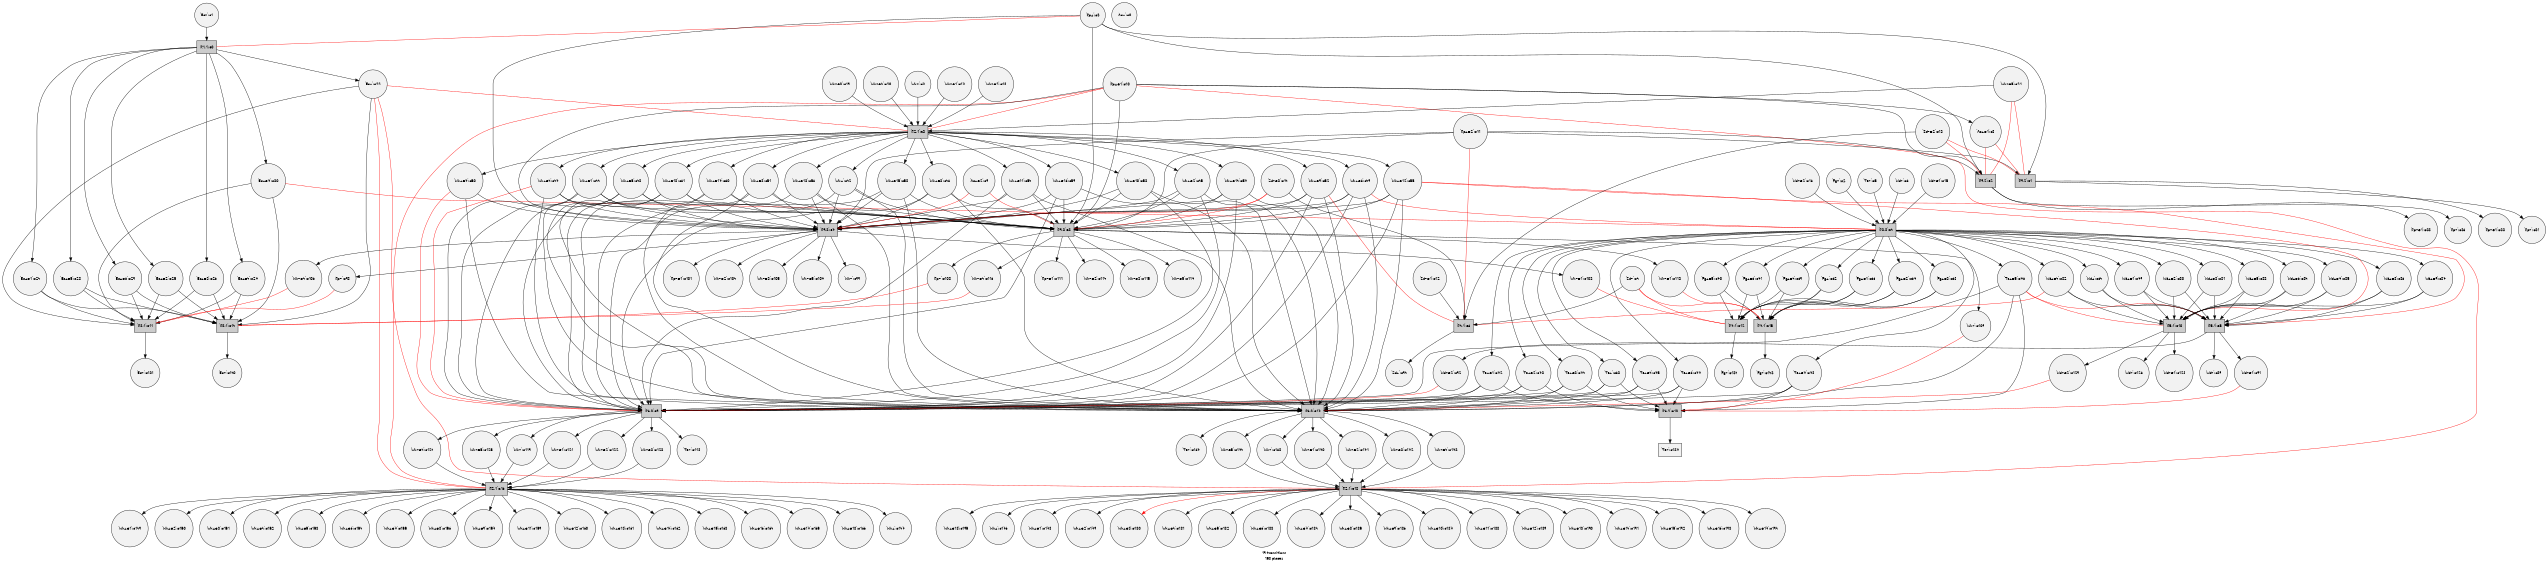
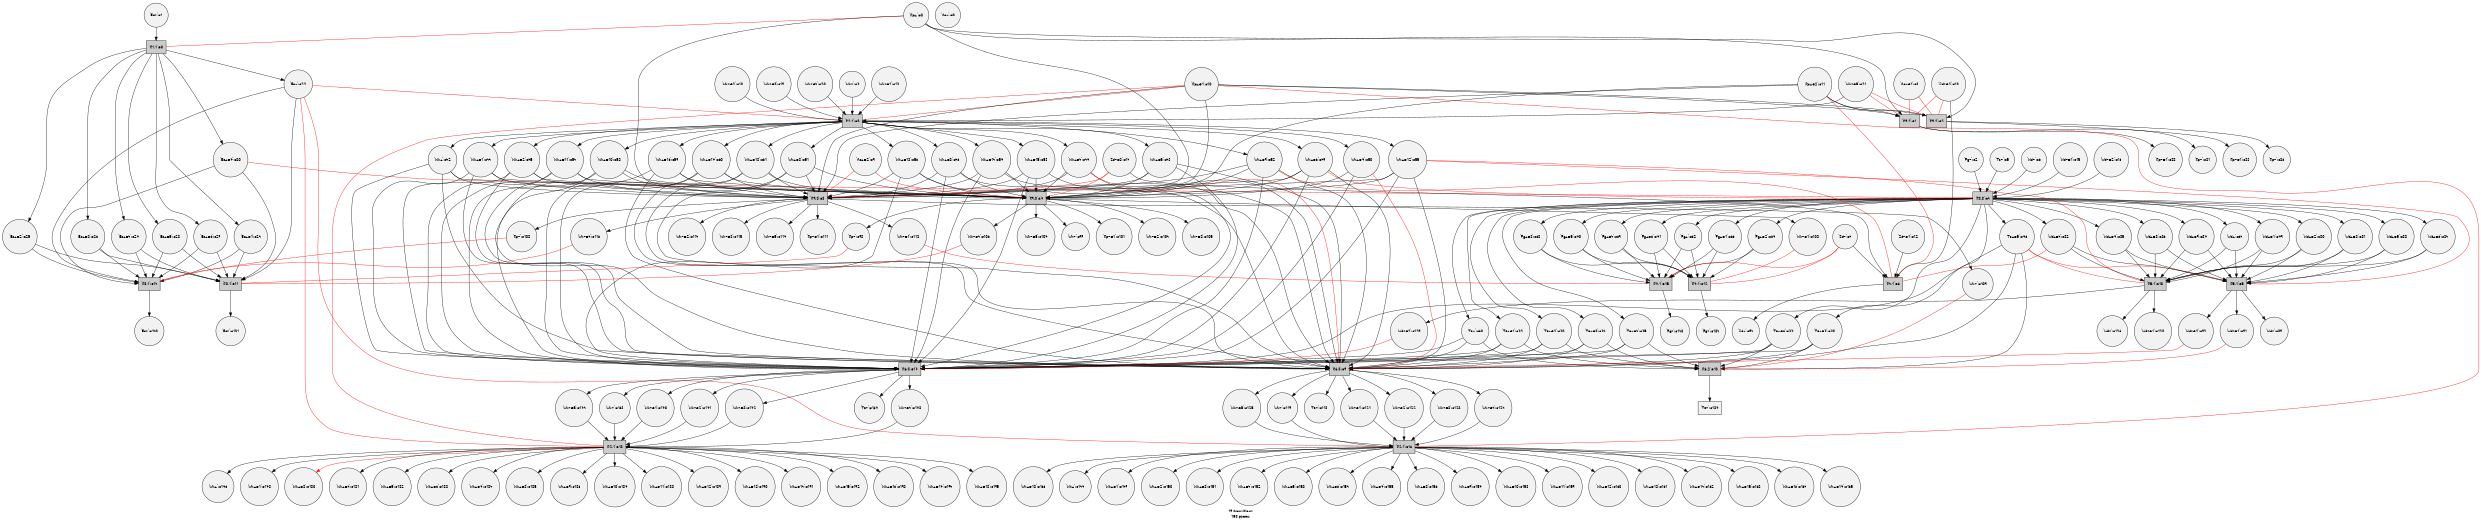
edge "'Rp+@1':c10" -> "'Ac+@1':c8": now "'Rp+@1':c10" -> "'R9.2':e1"
node "'Wk+@10':c158": added
node "'Wk+@2':c179": removed
